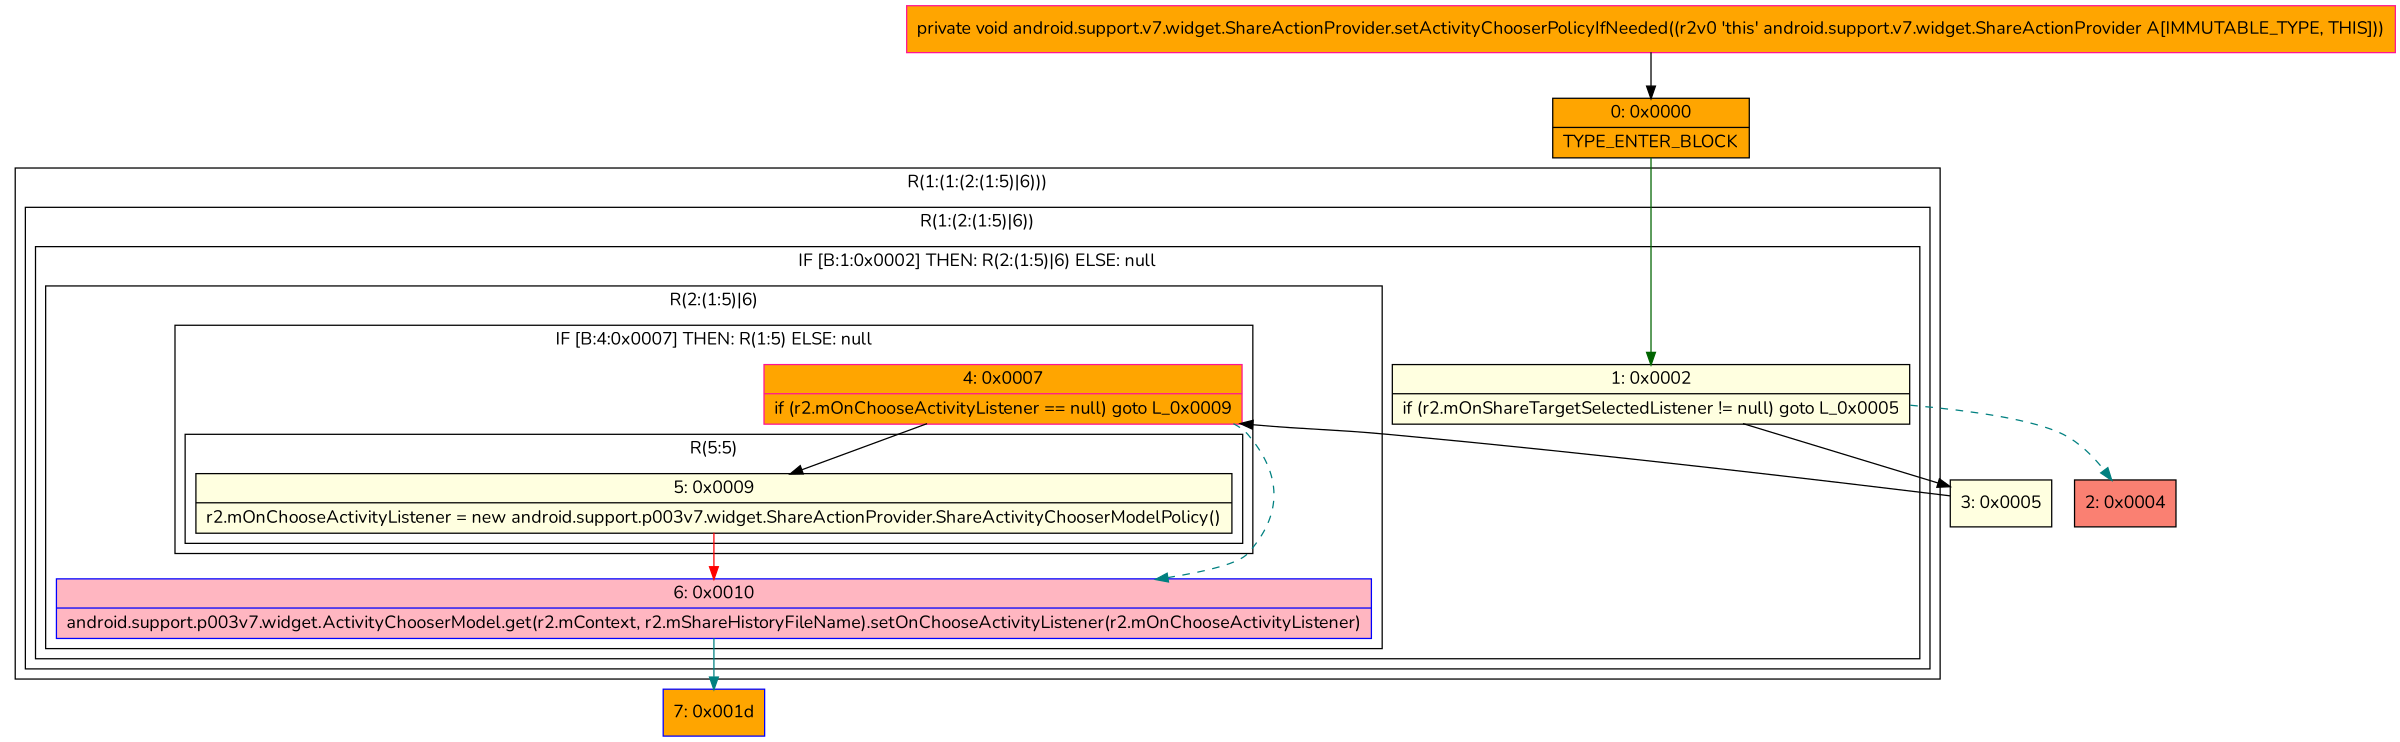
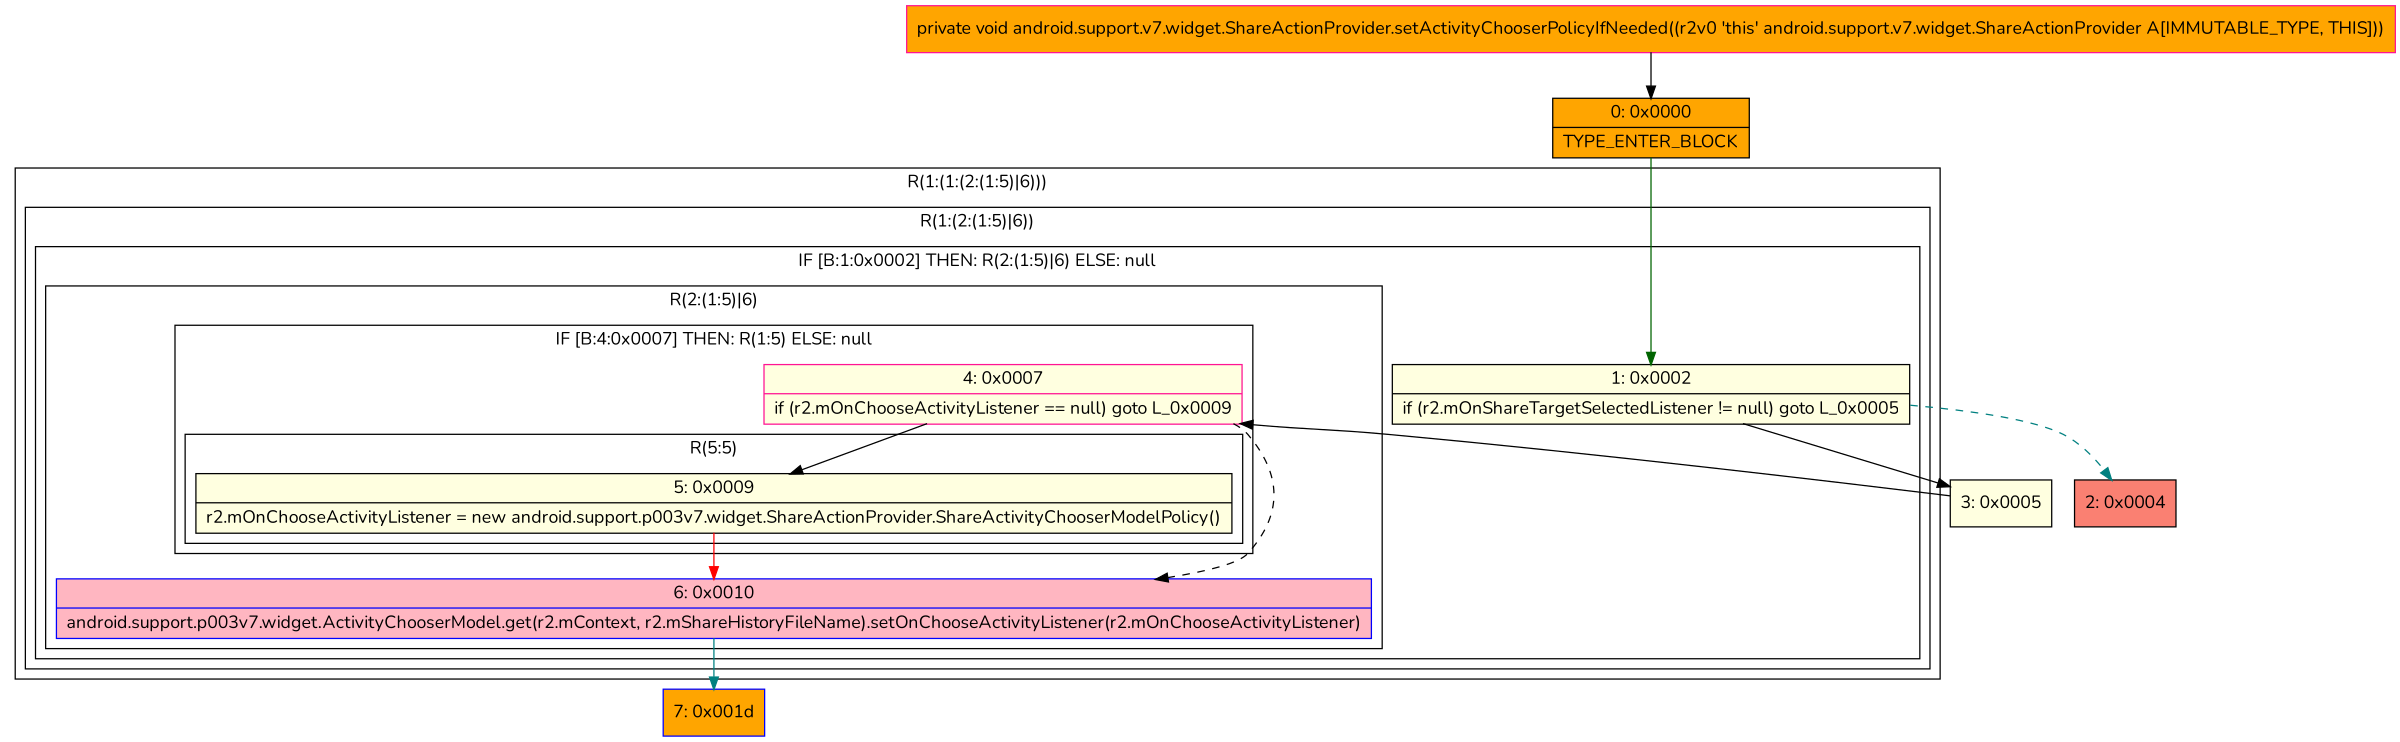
node "4: 0x0007": fillcolor orange -> lightyellow
edge "4: 0x0007" -> "6: 0x0010": color teal -> black
